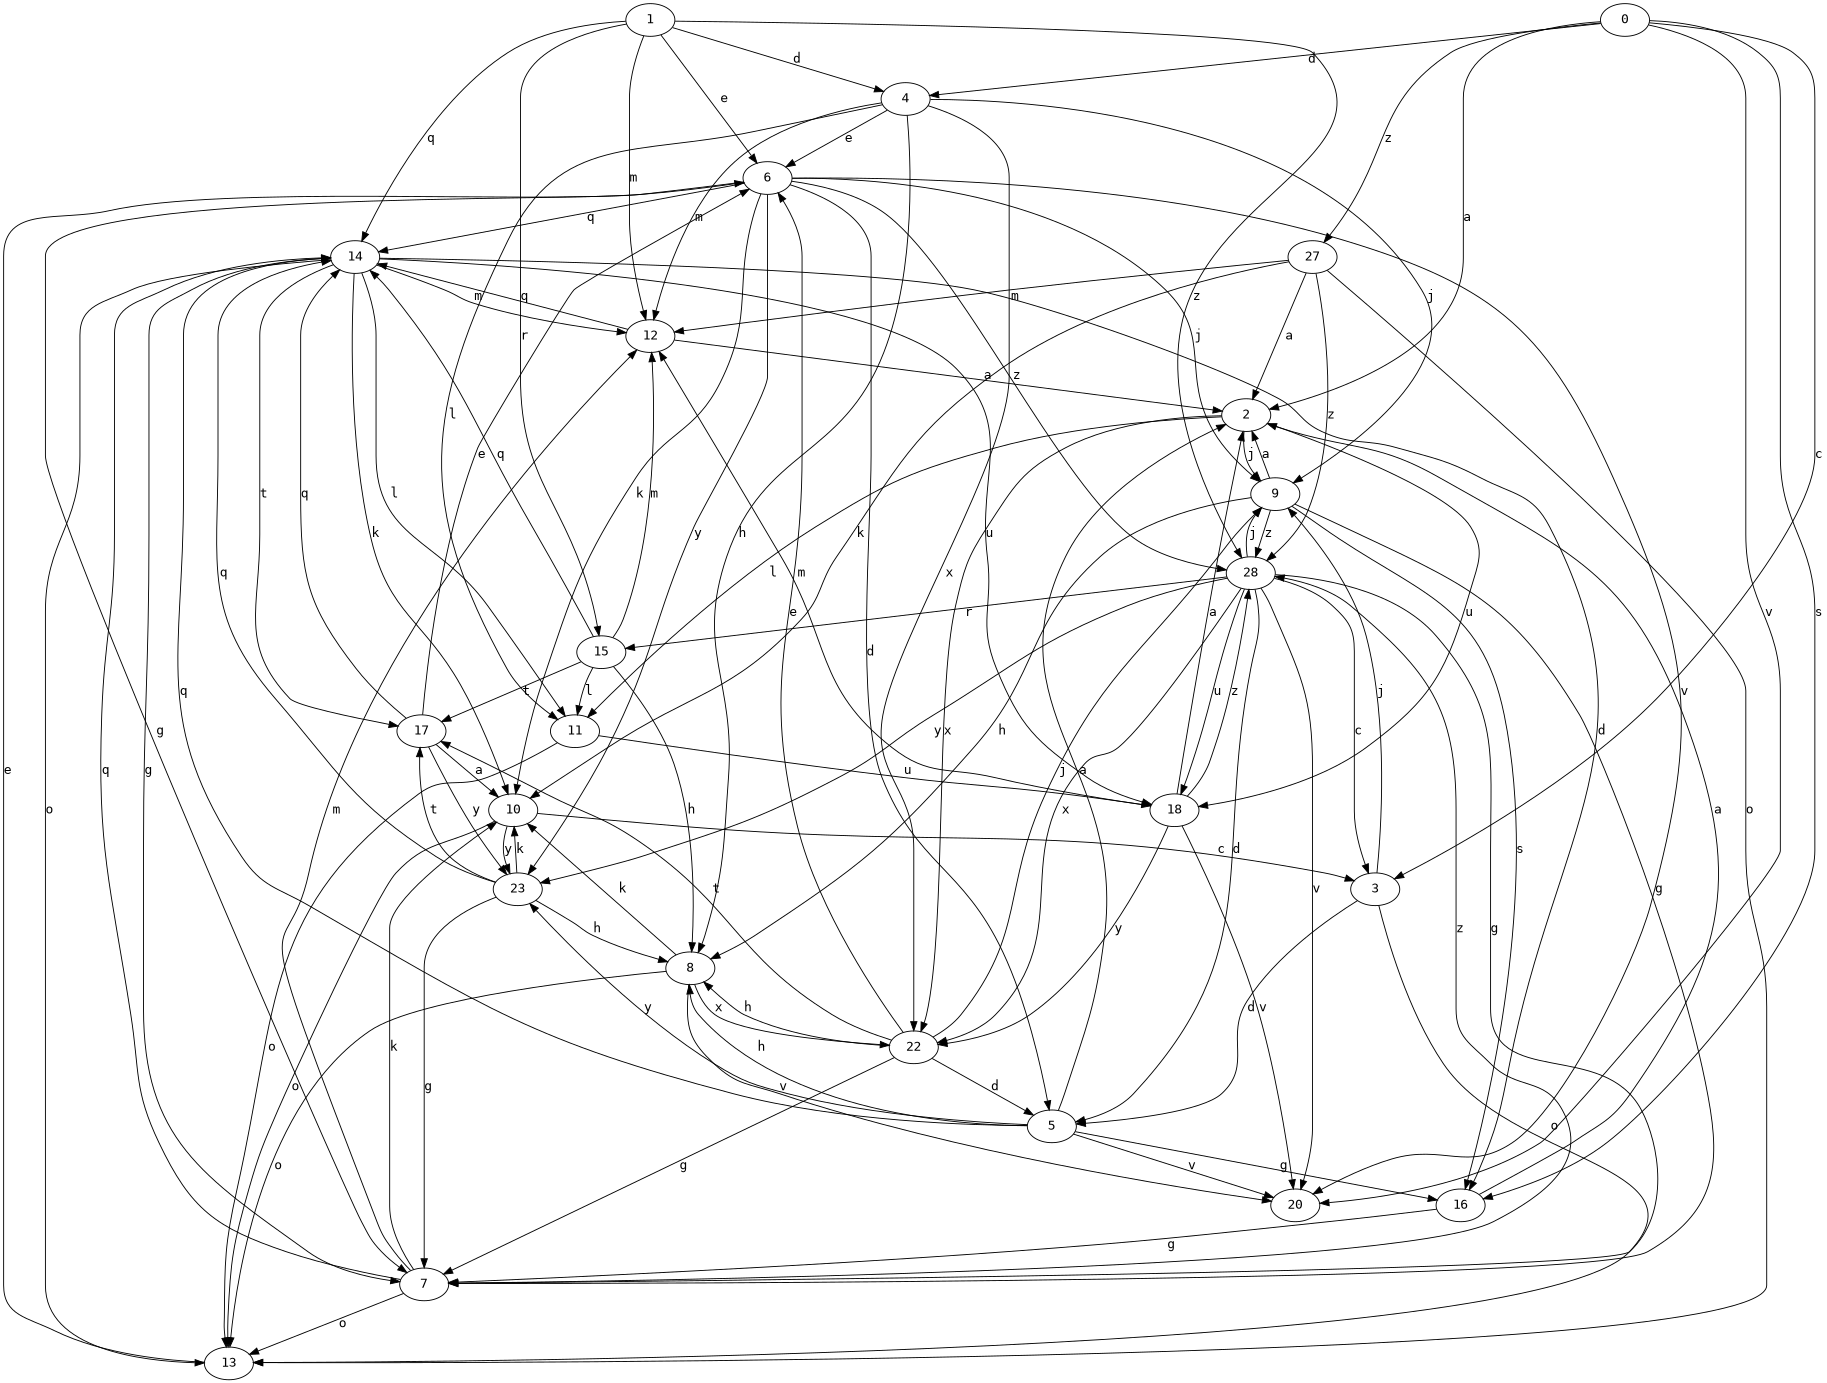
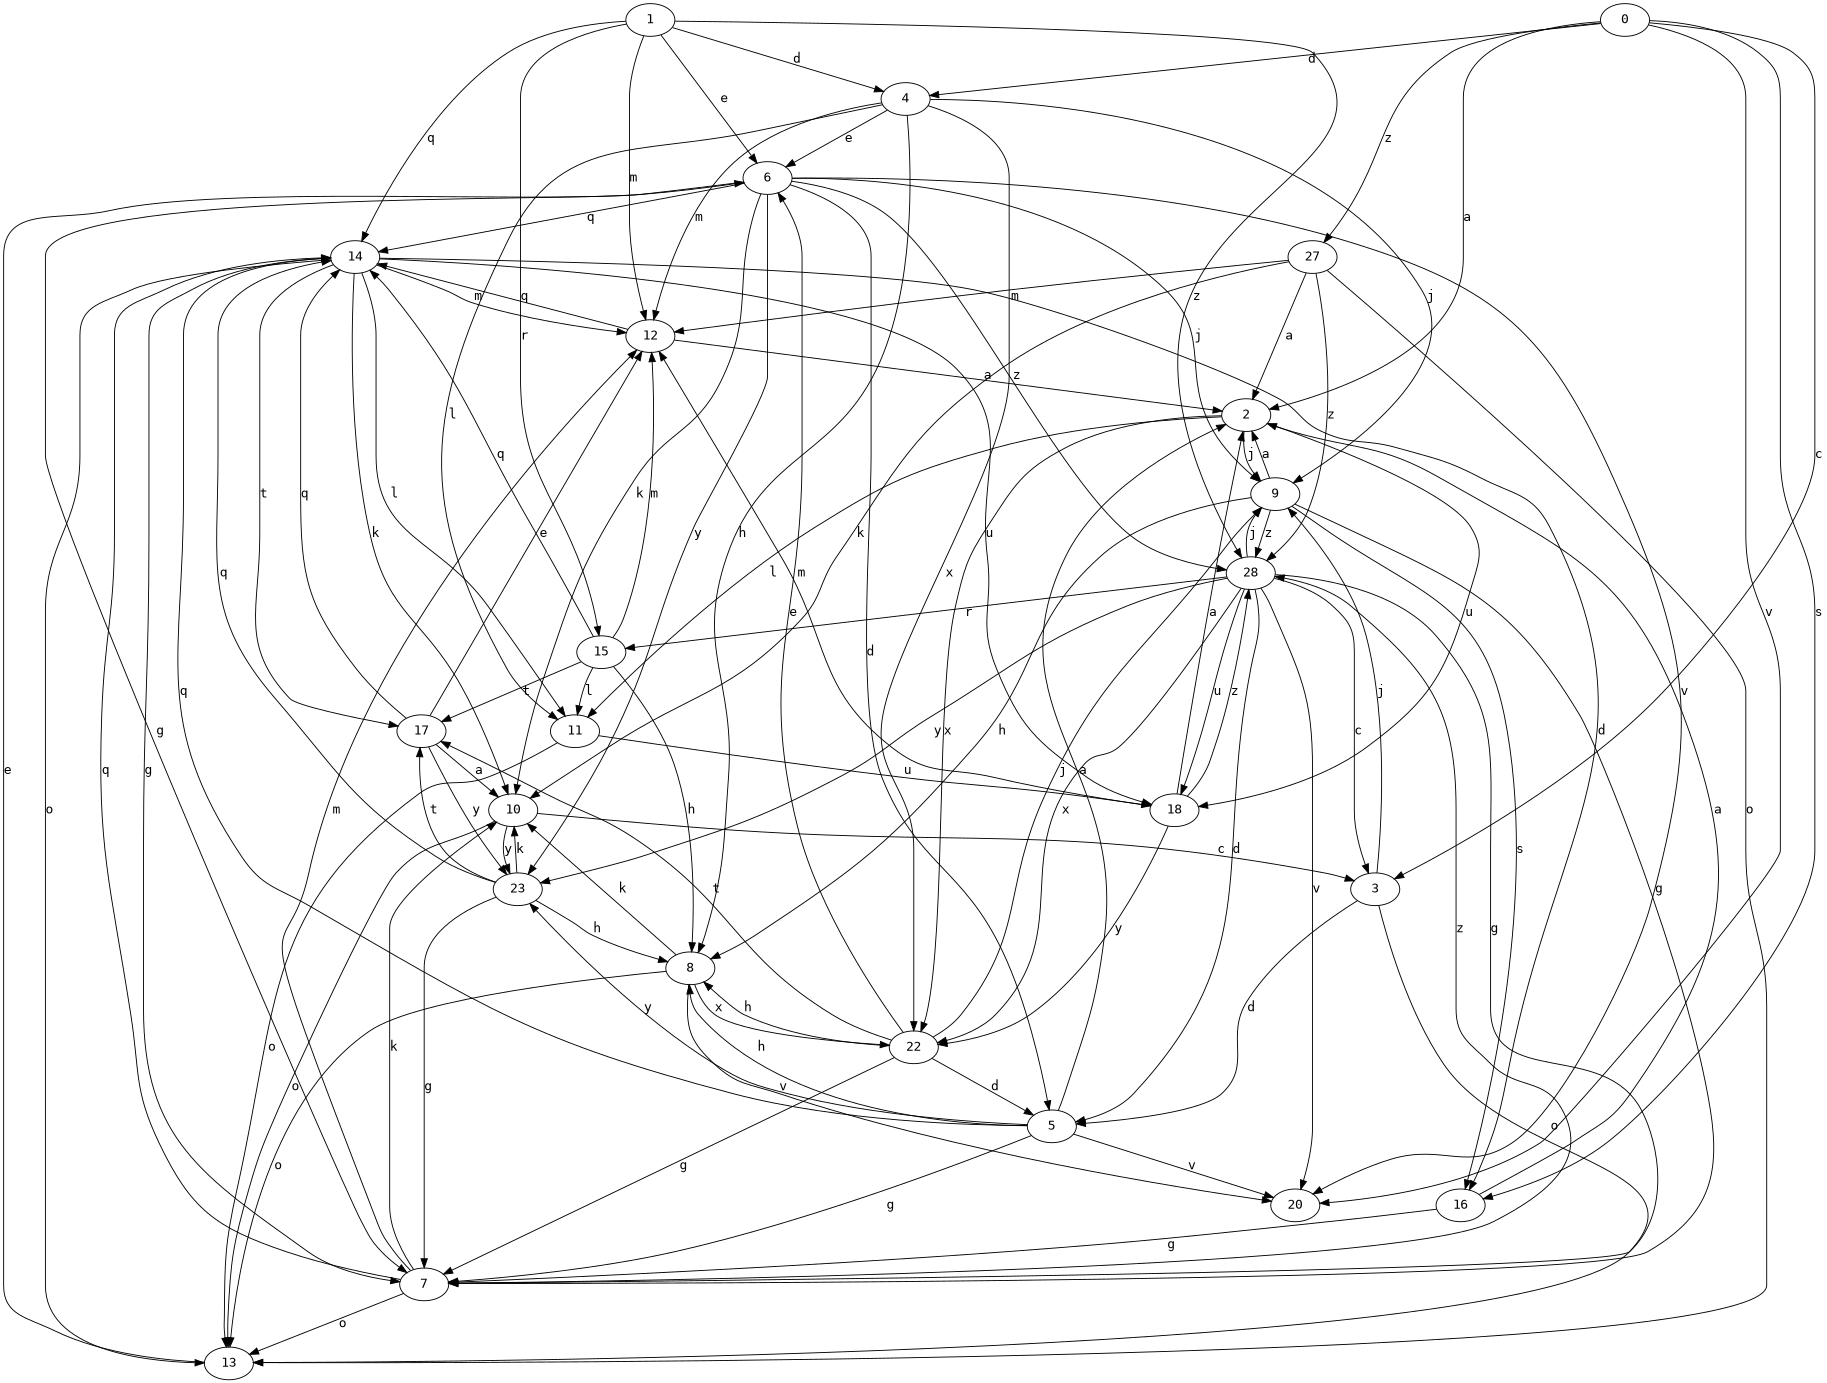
edge "17" -> "6": now "17" -> "12"
edge "18" -> "20": removed, label "v"
edge "5" -> "16": now "5" -> "7"
